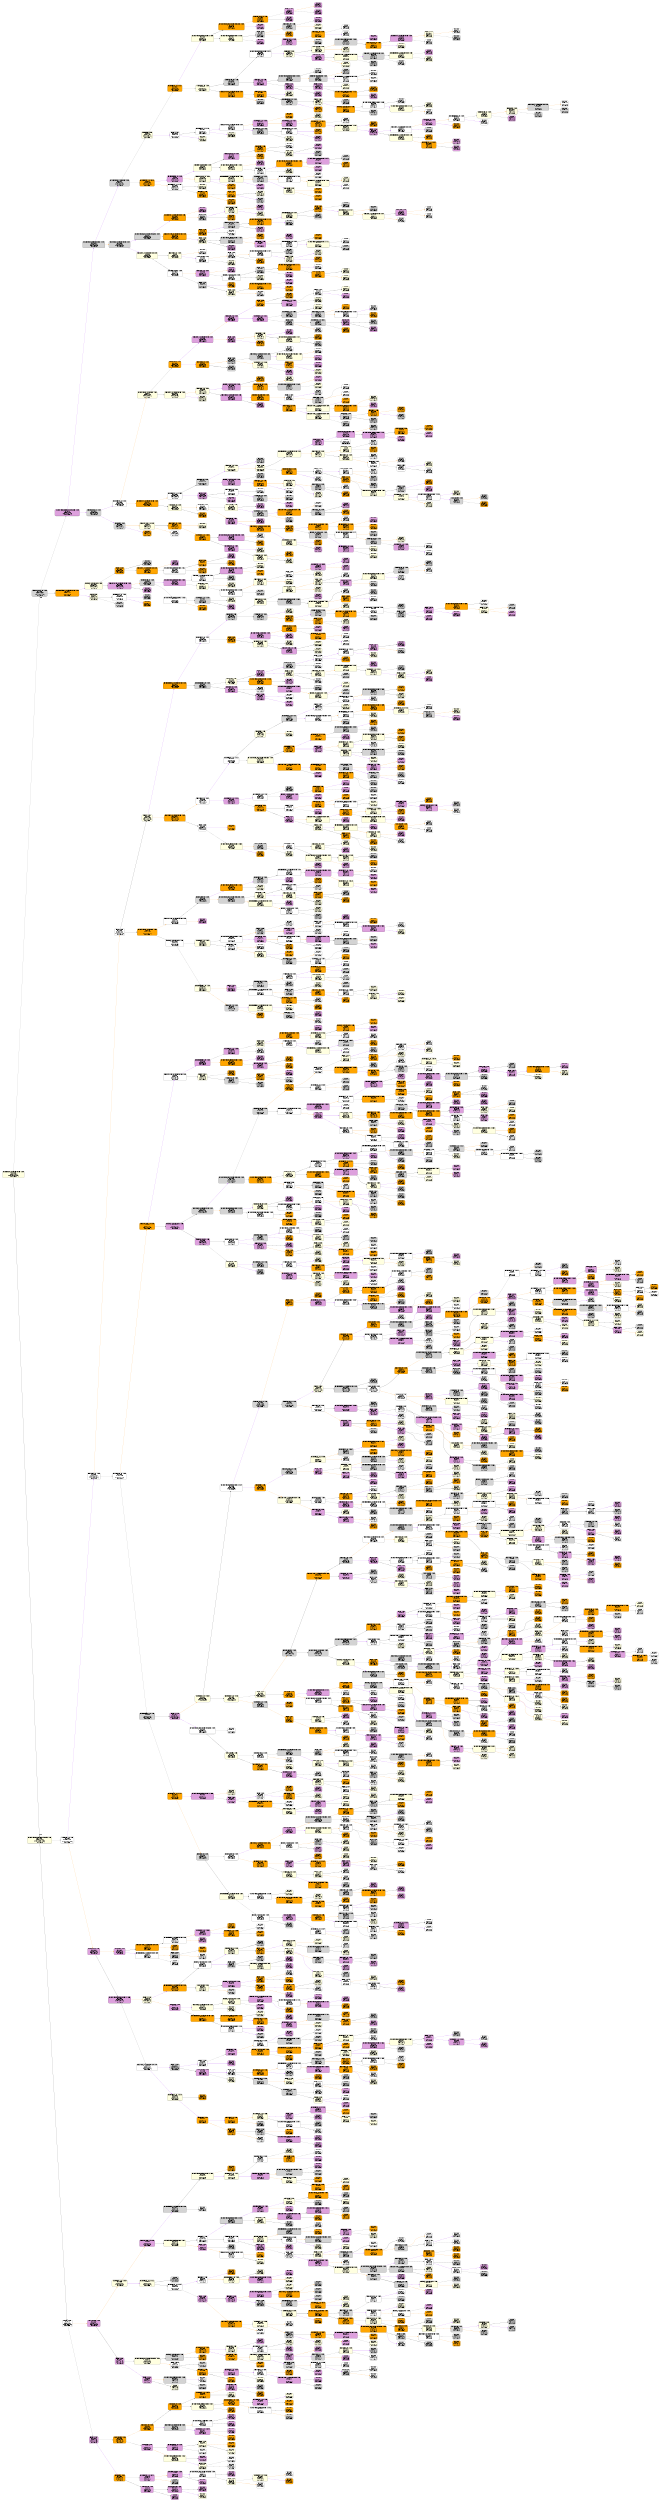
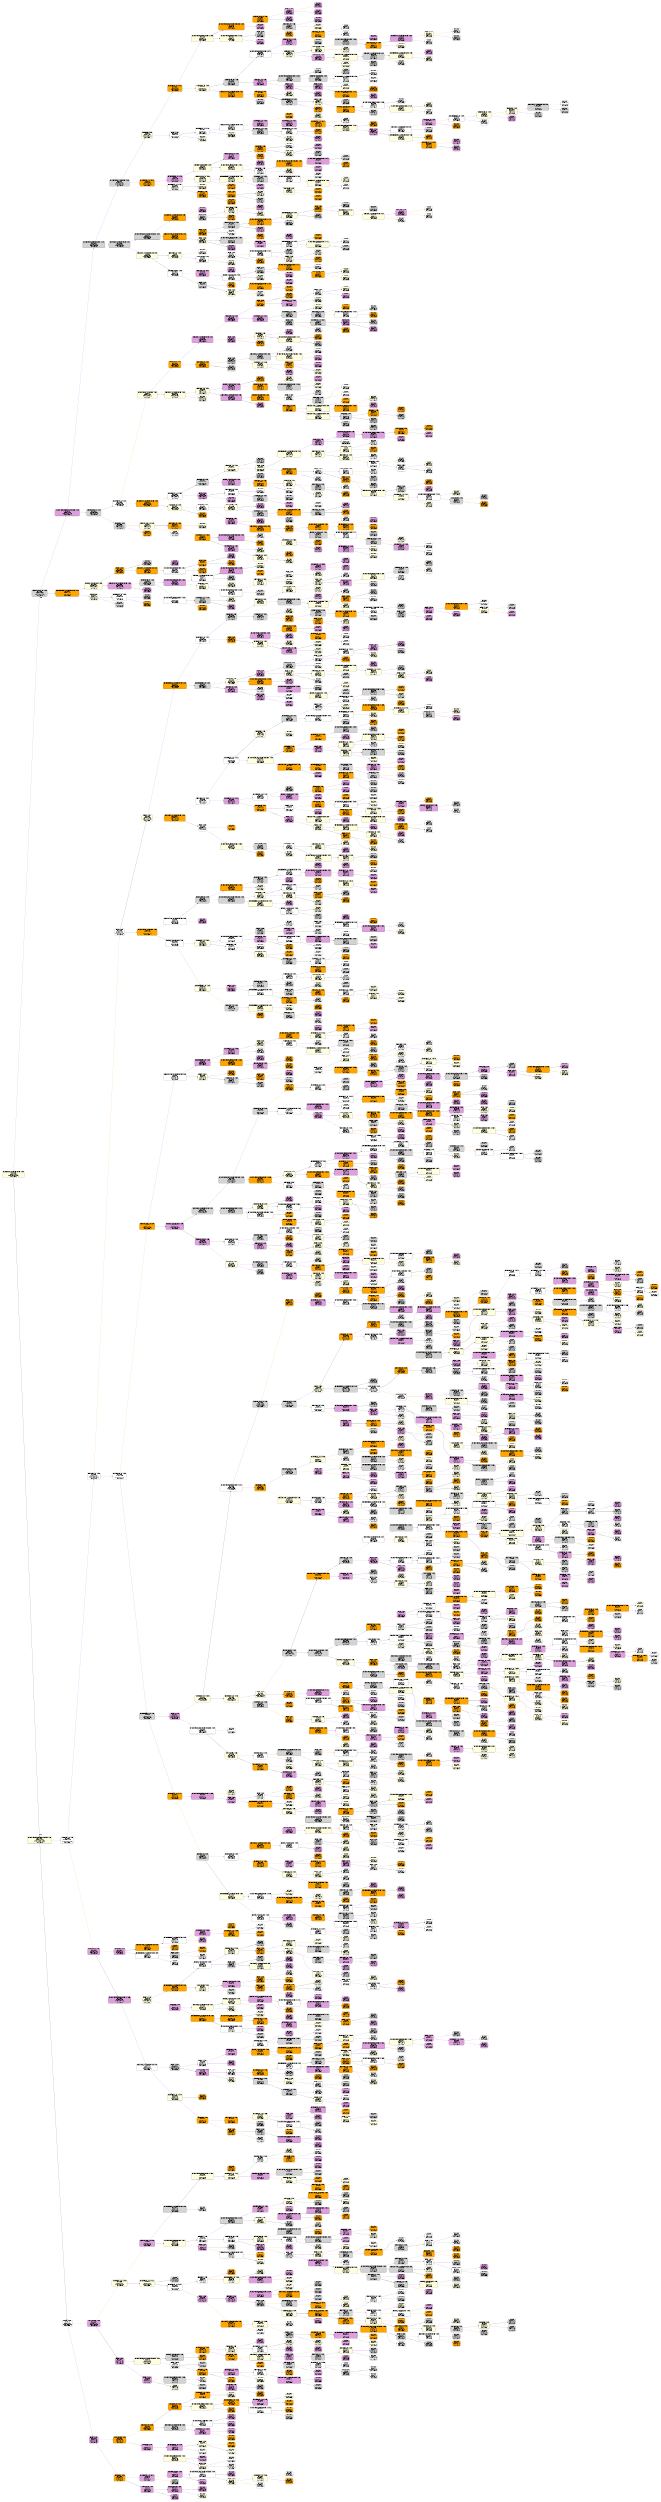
node "gini = 0.0 samples = 7 value = [8, 0] class = False": fillcolor orange -> plum
